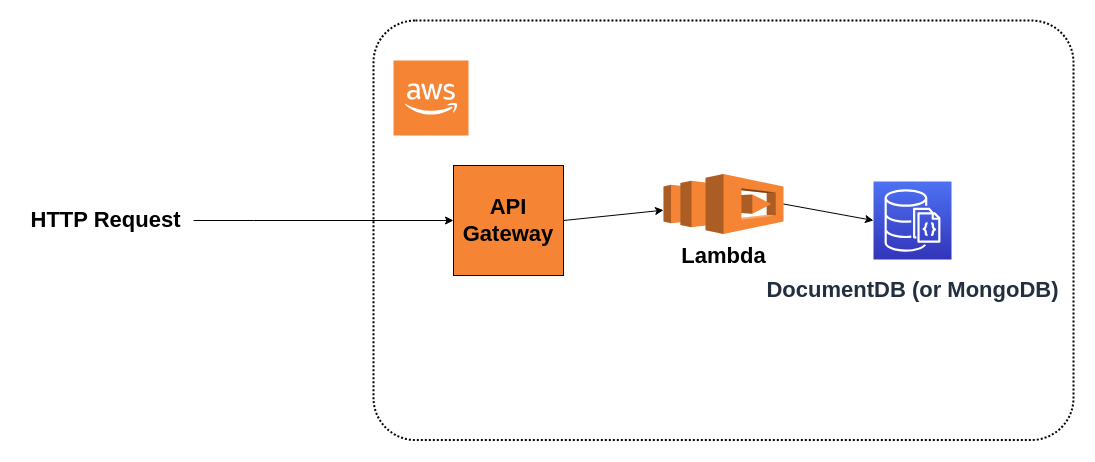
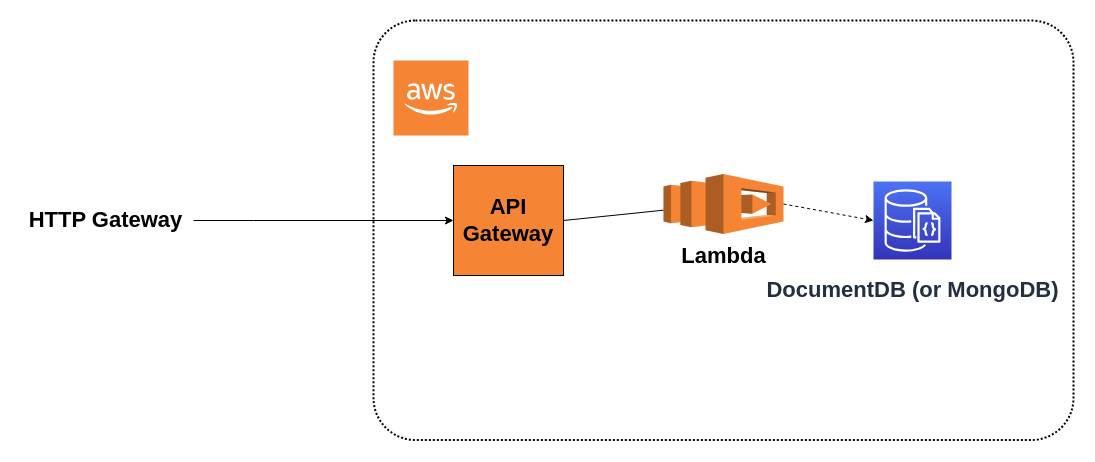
edge "API Gateway" -> "Lambda": arrowhead classic -> none
edge "Lambda" -> "DocumentDB (or MongoDB)": style solid -> dashed
node "HTTP Request": label "HTTP Request" -> "HTTP Gateway"
